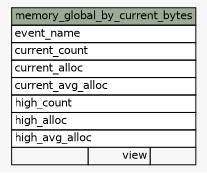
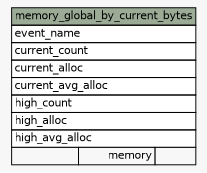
node "memory_global_by_current_bytes": text "view" -> "memory"
